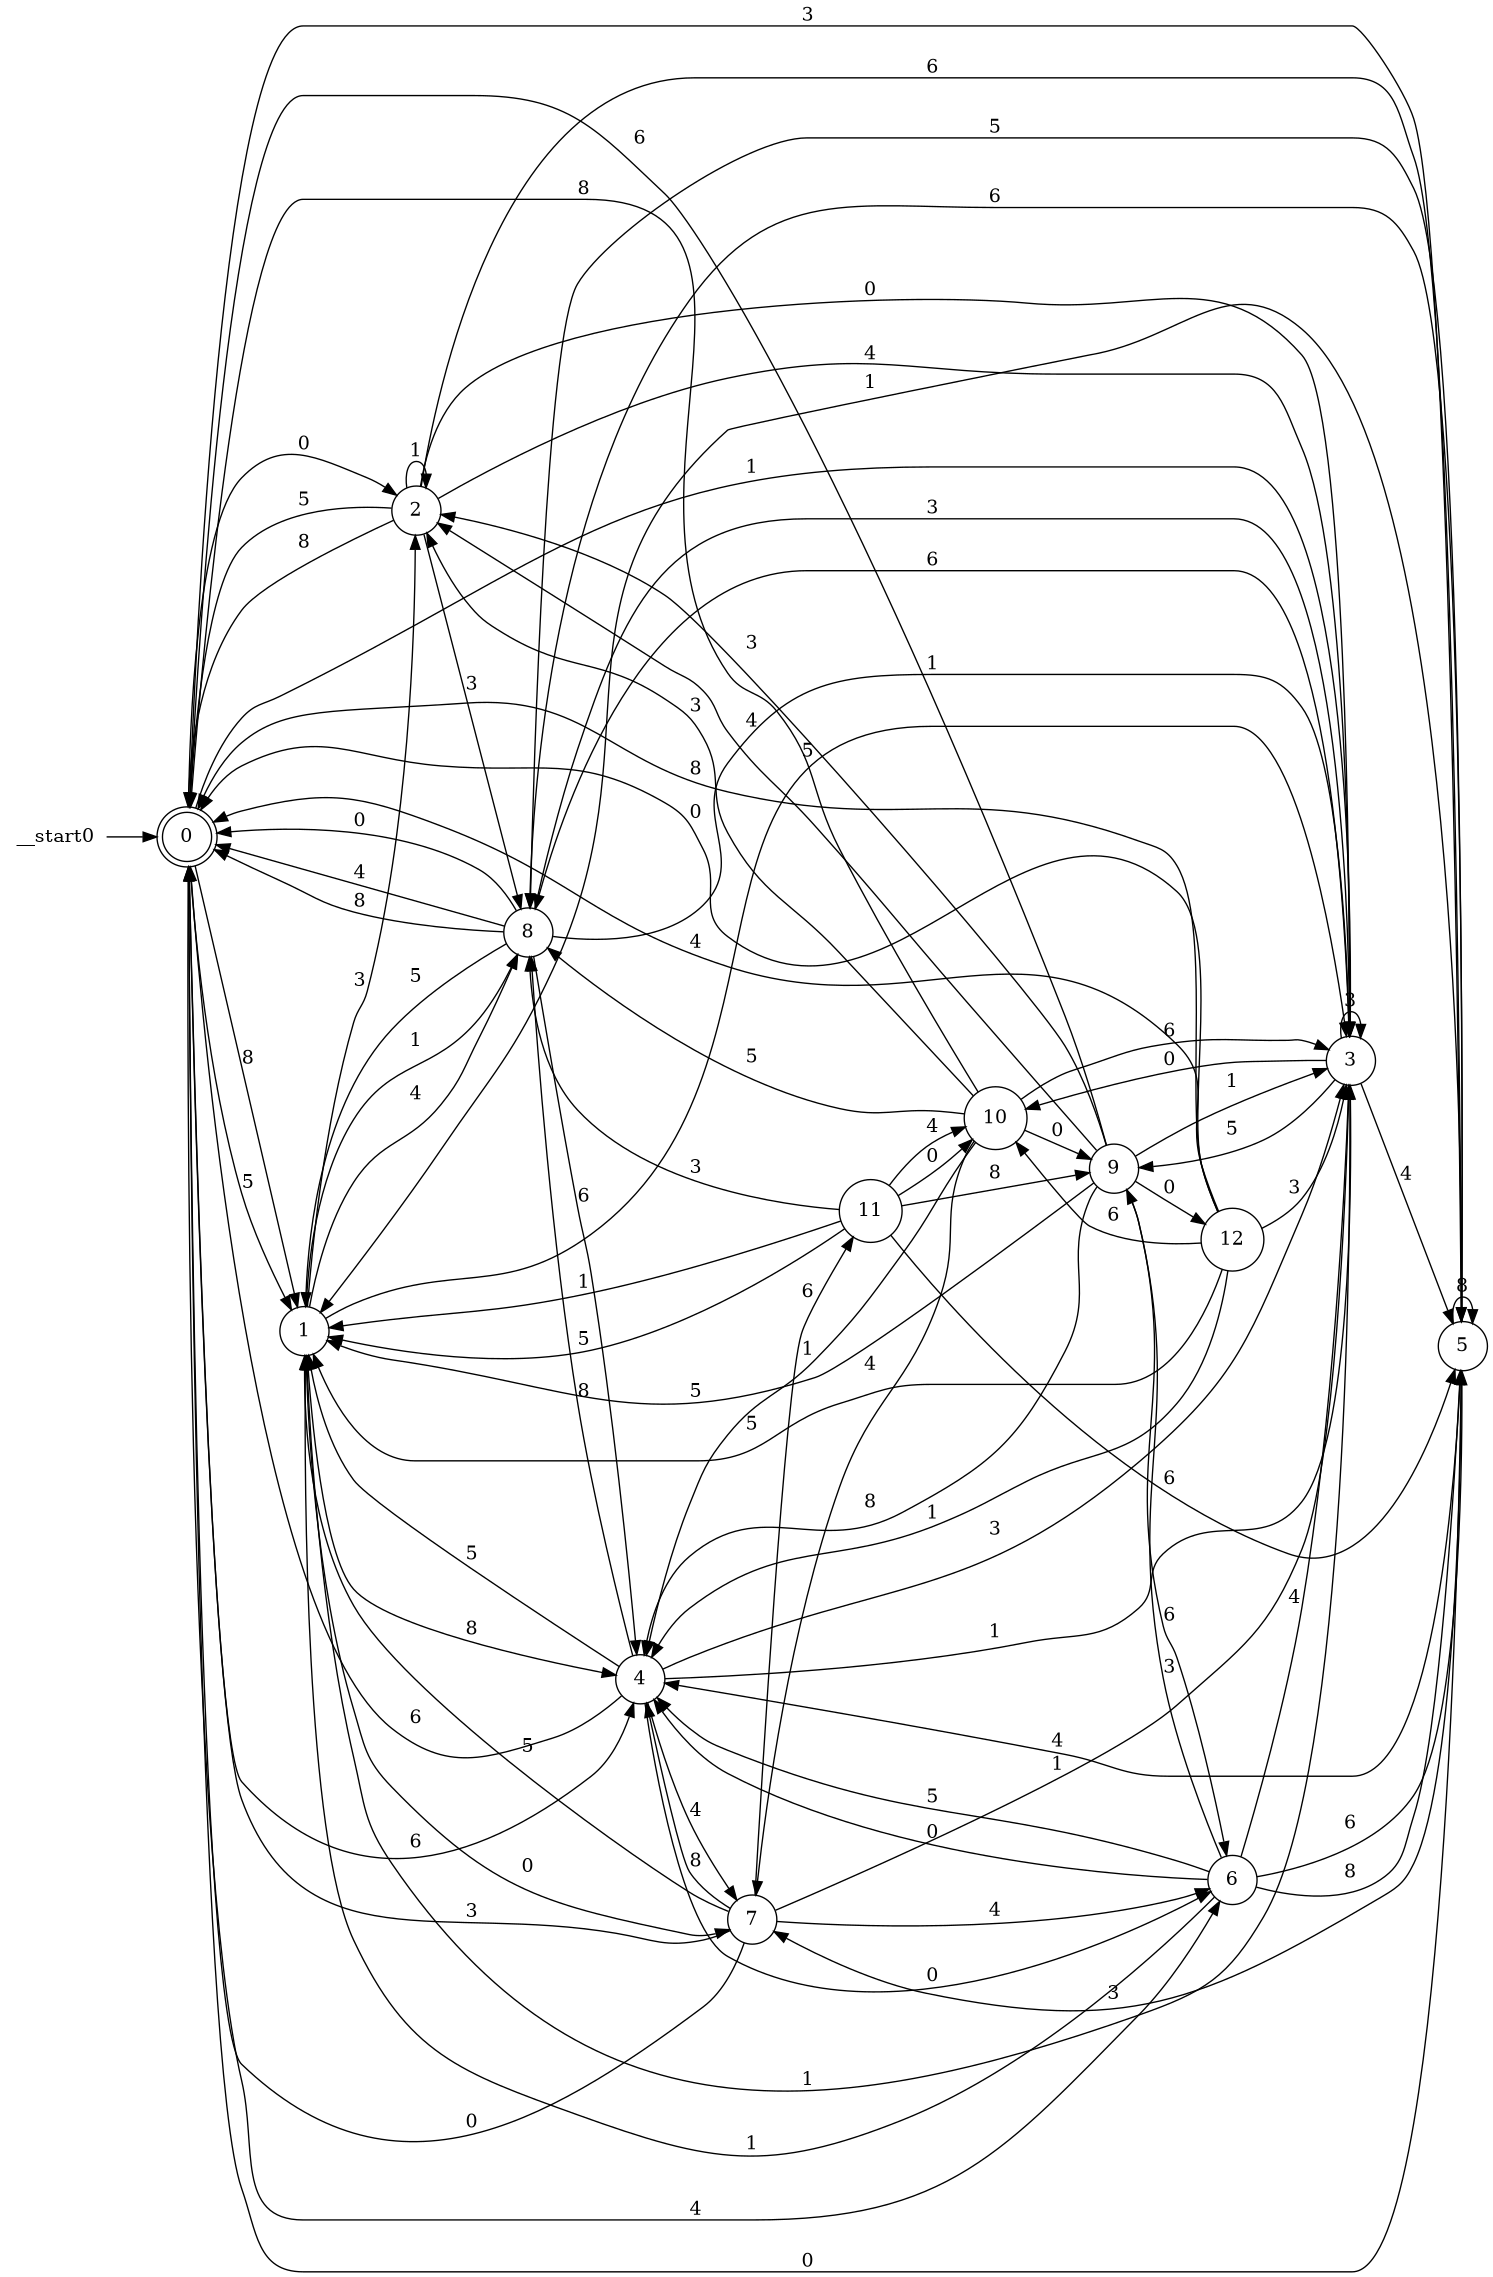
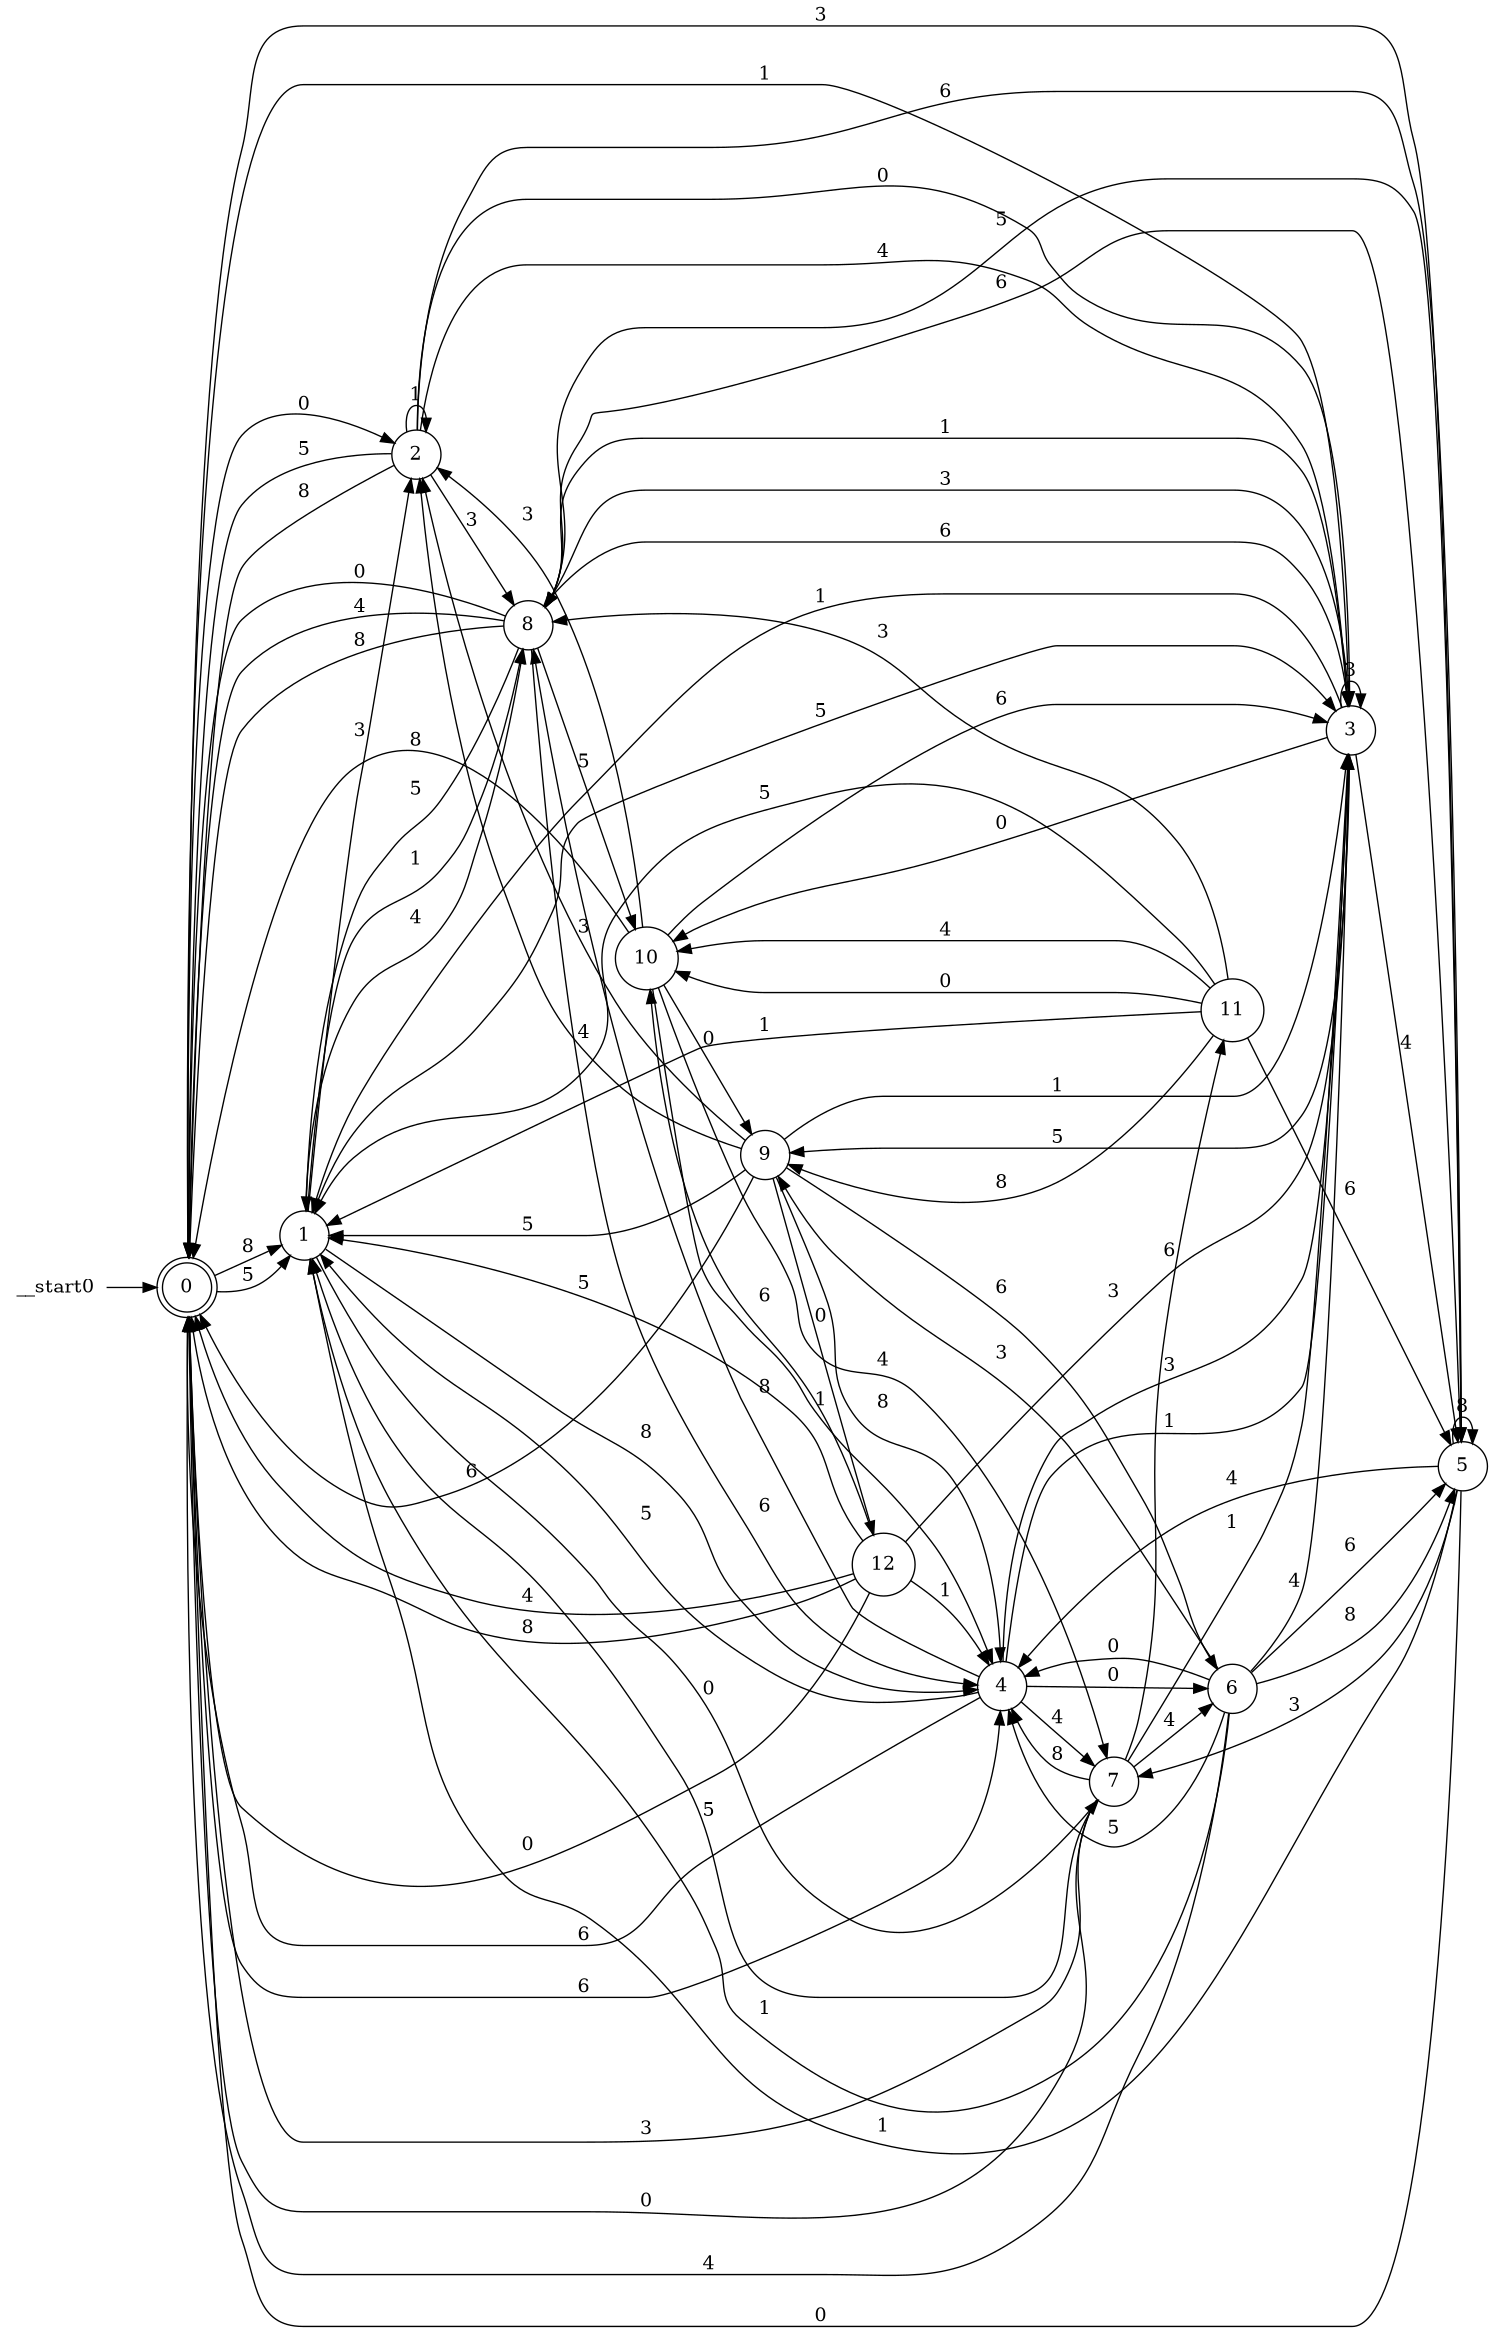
edge "10" -> "8": reversed
edge "0" -> "6": reversed
